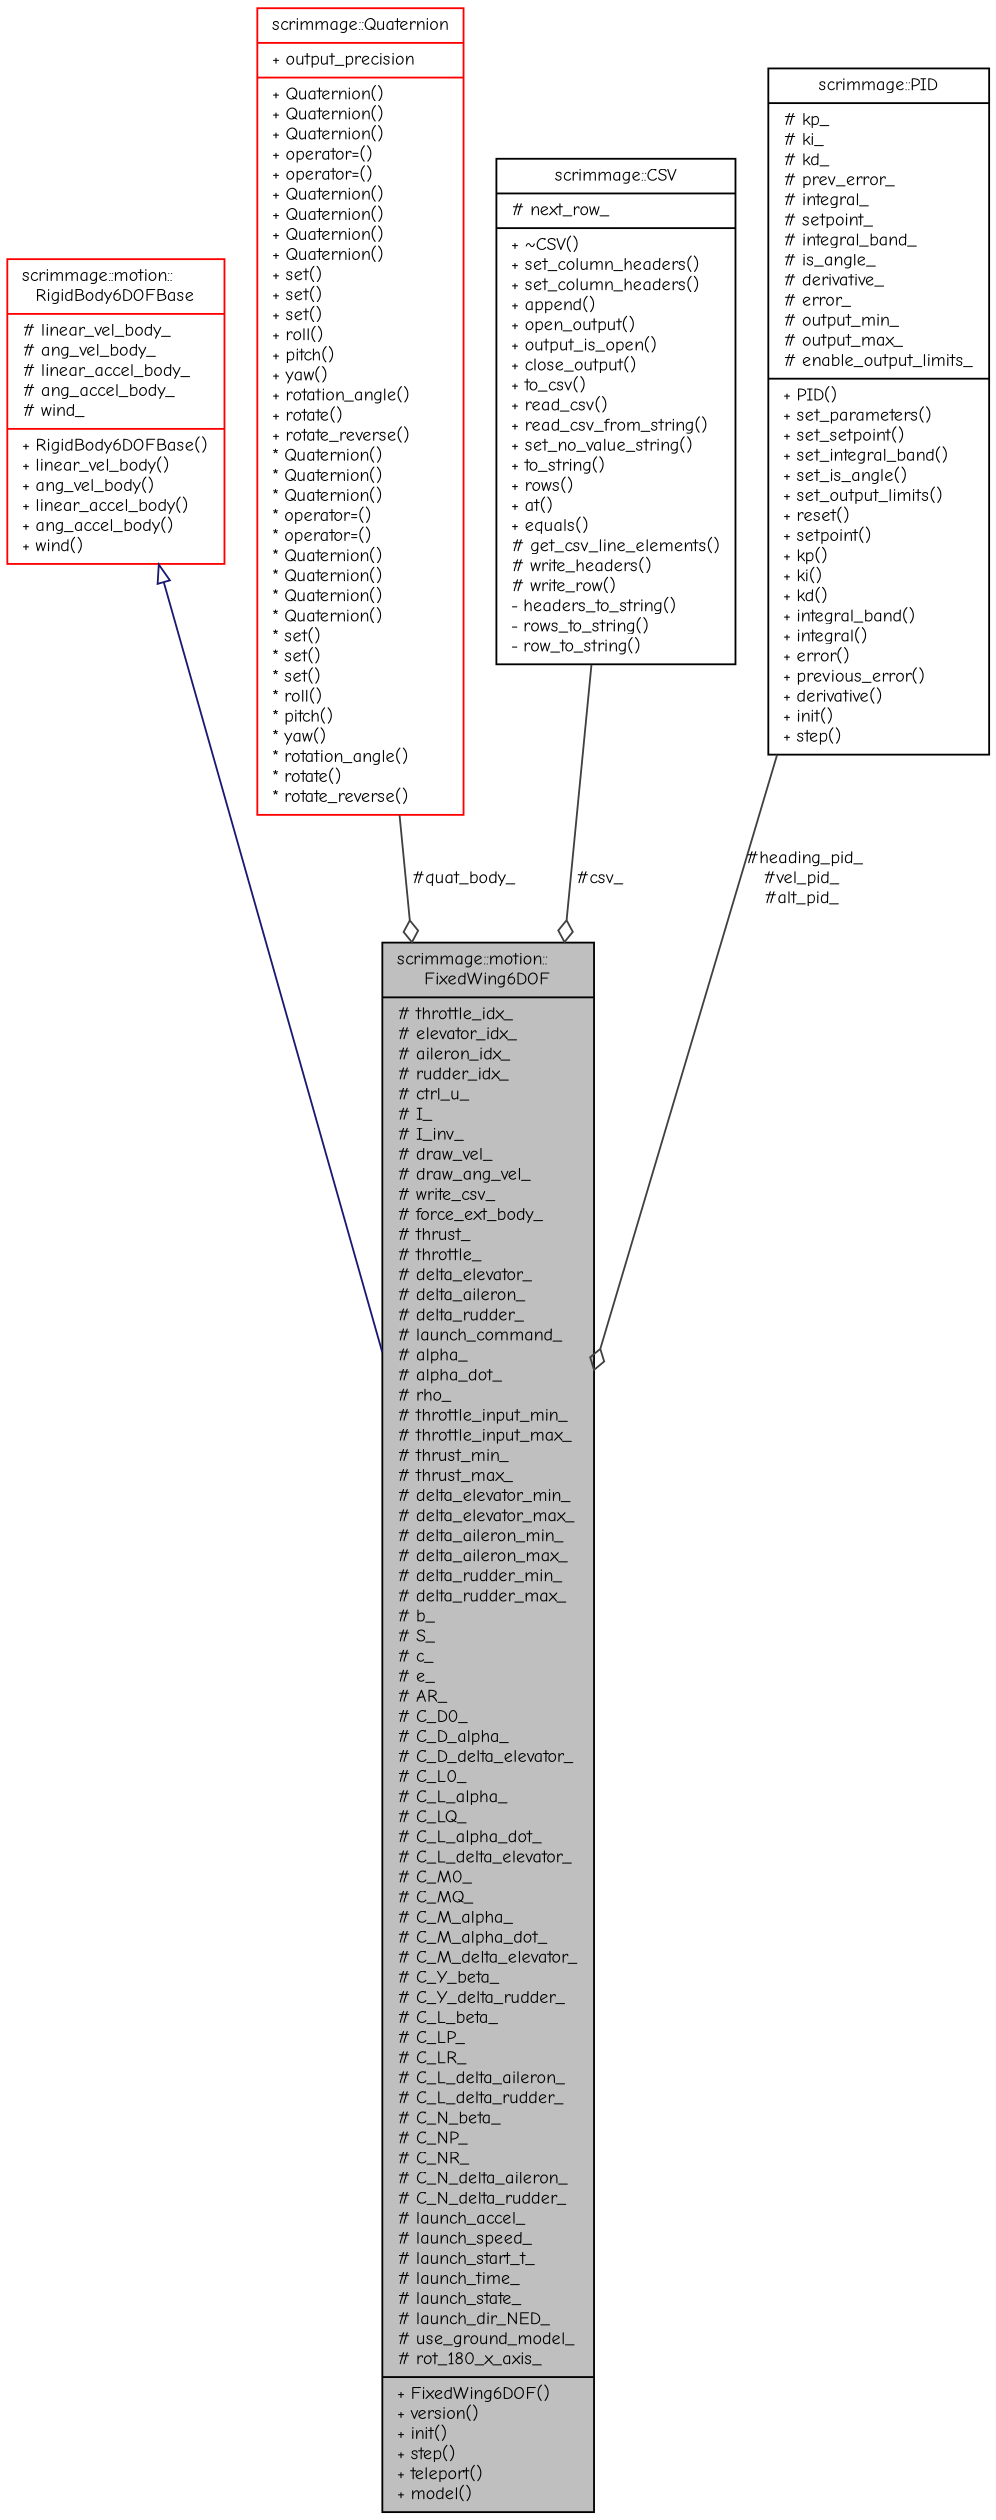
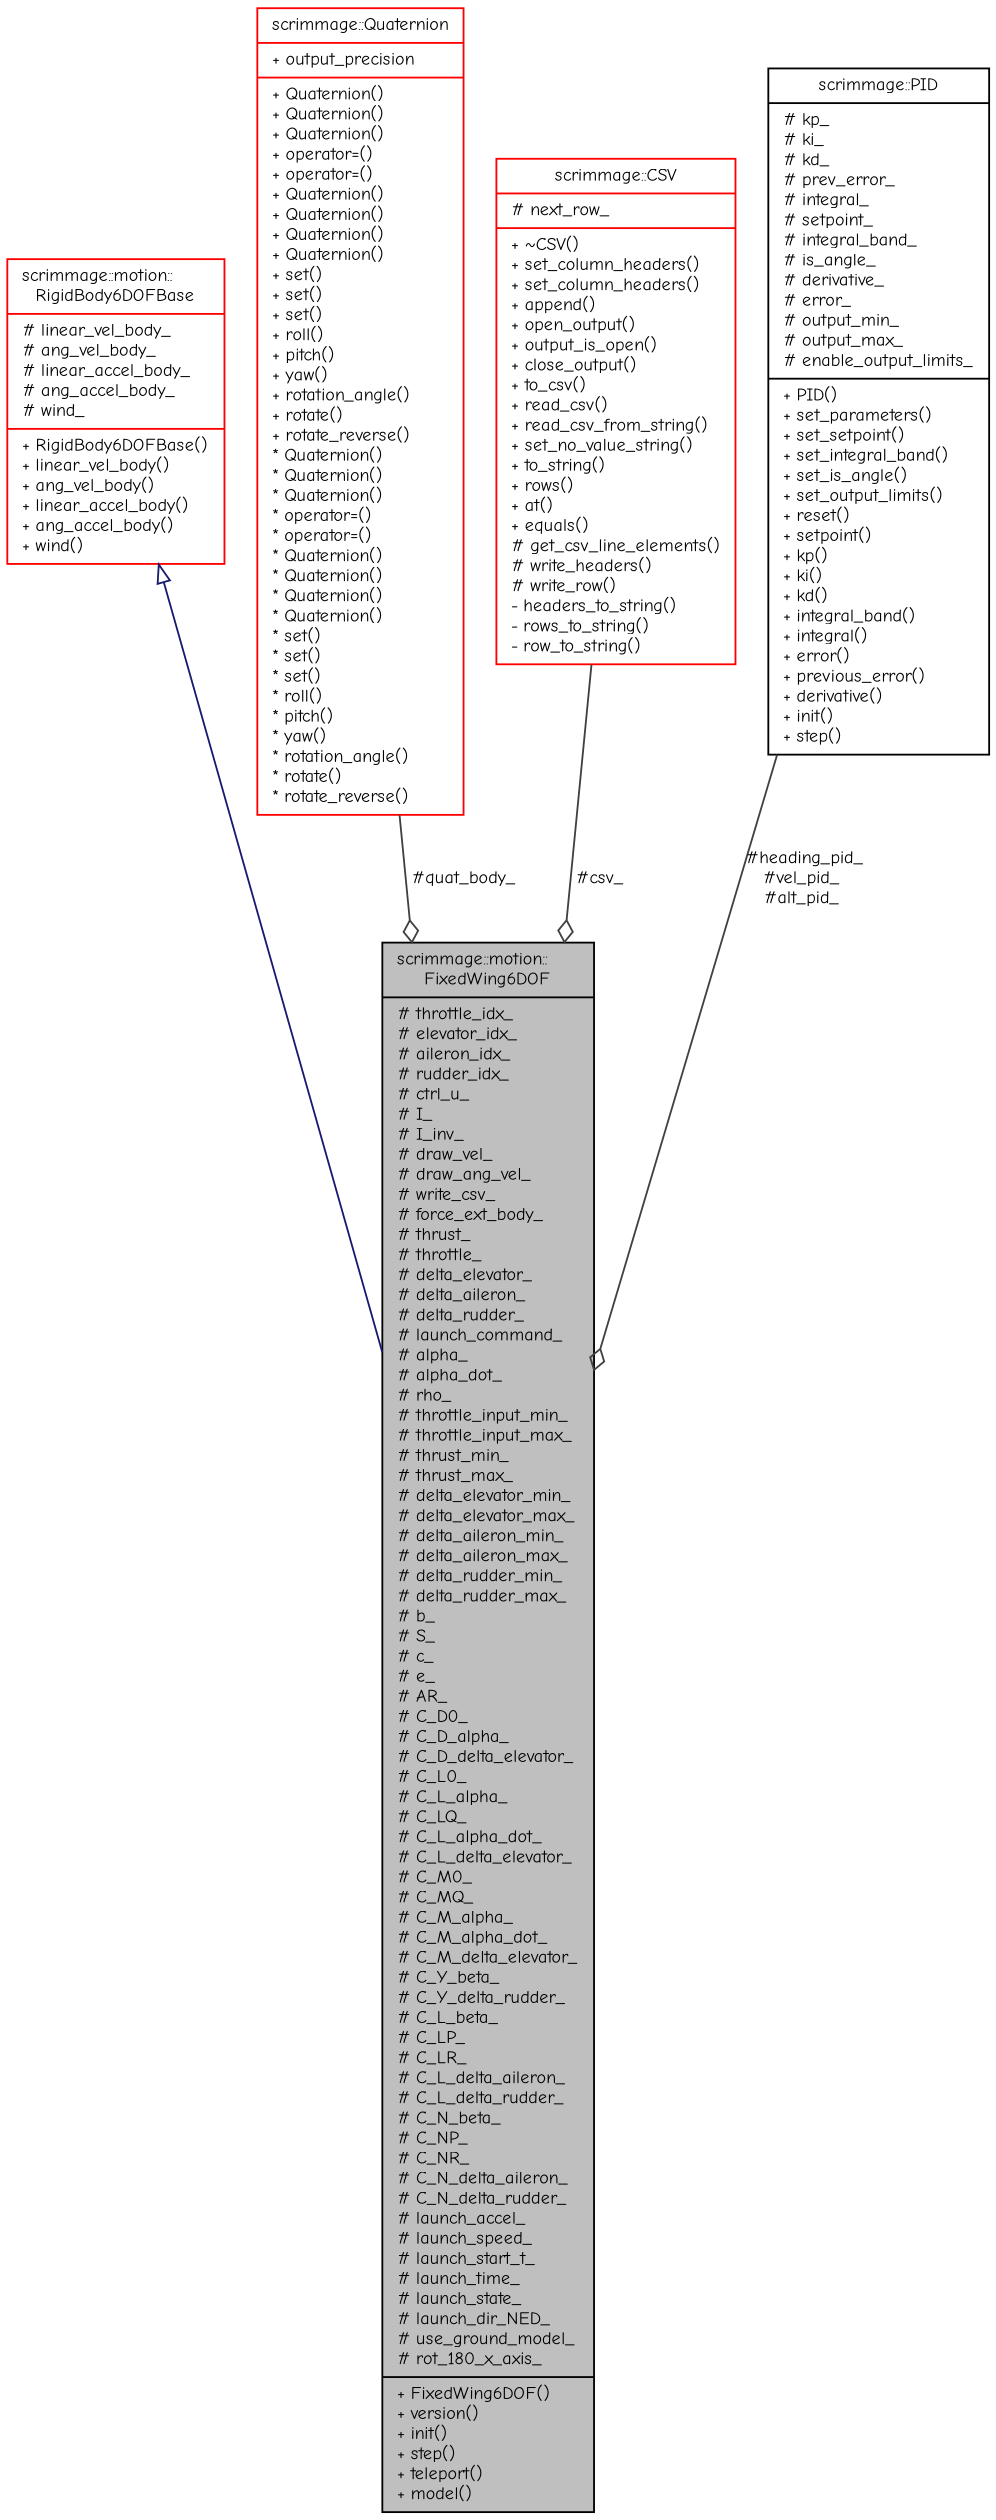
node "scrimmage::CSV": color black -> red
